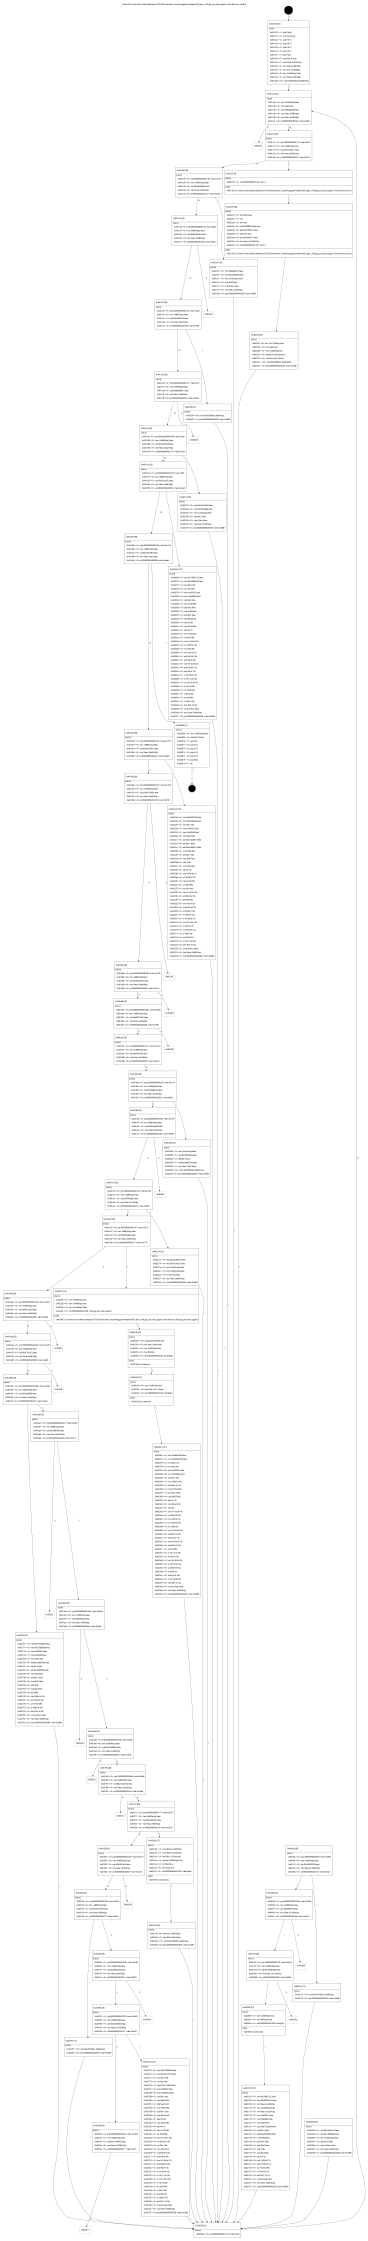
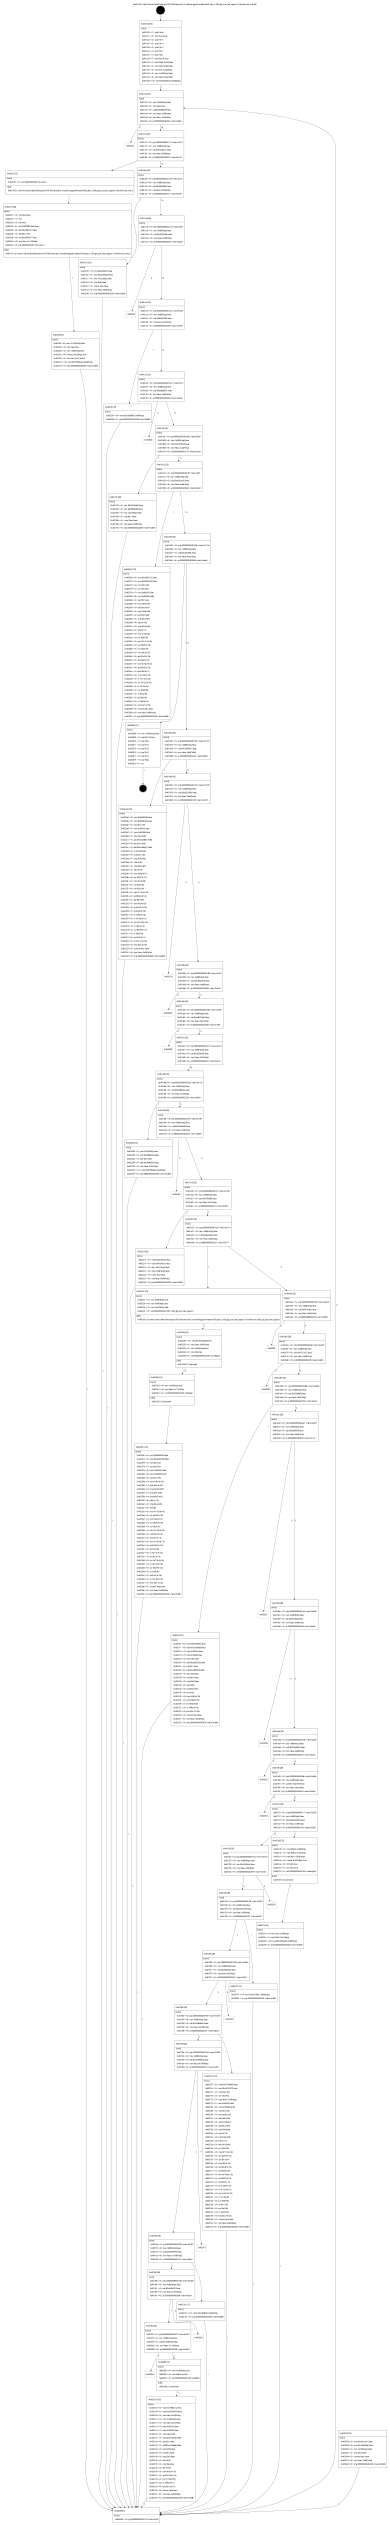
edge "0x401f9e [28]" -> "0x401fba [28]": added, label "2"
